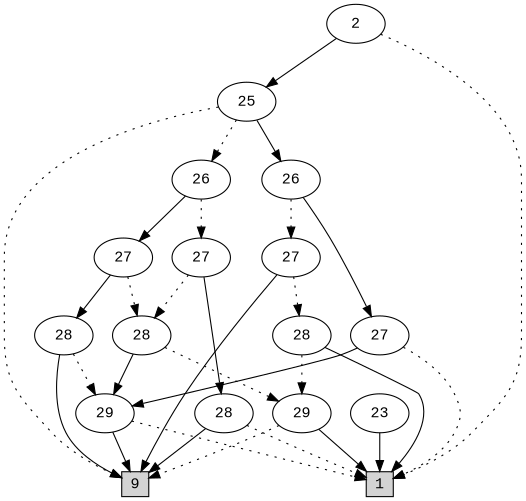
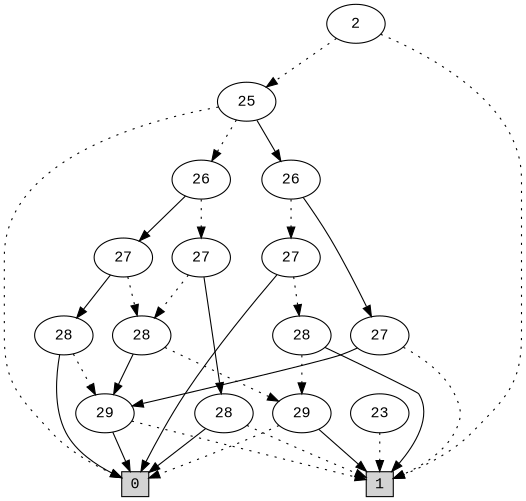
edge "2" -> "25": style filled -> dotted
edge "23" -> "1": style filled -> dotted
node "9": label "9" -> "0"
